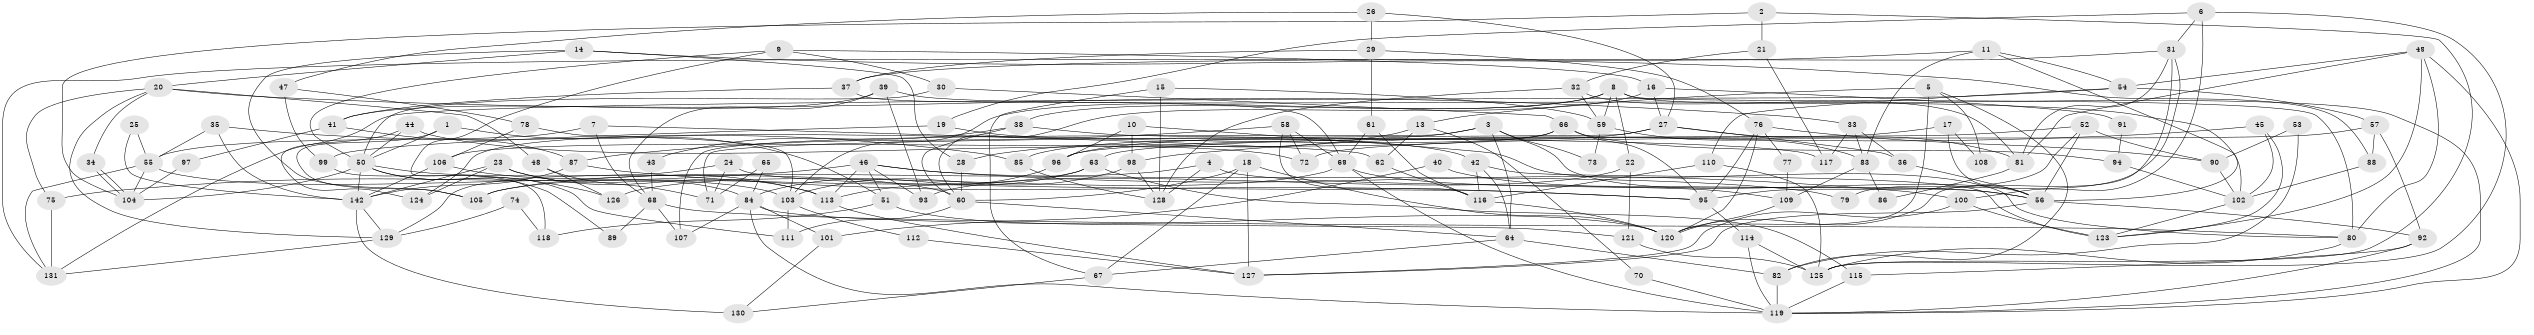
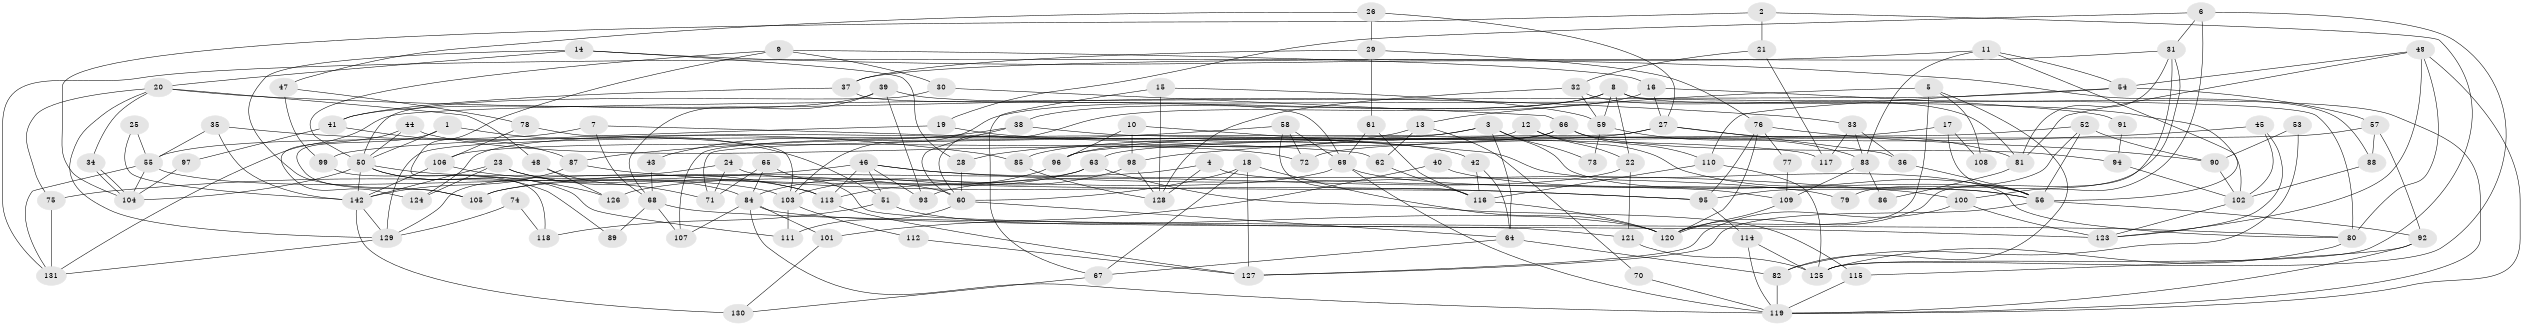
node "12": added
edge "66" -- "95": now "66" -- "110"
edge "42" -- "123": now "65" -- "123"
